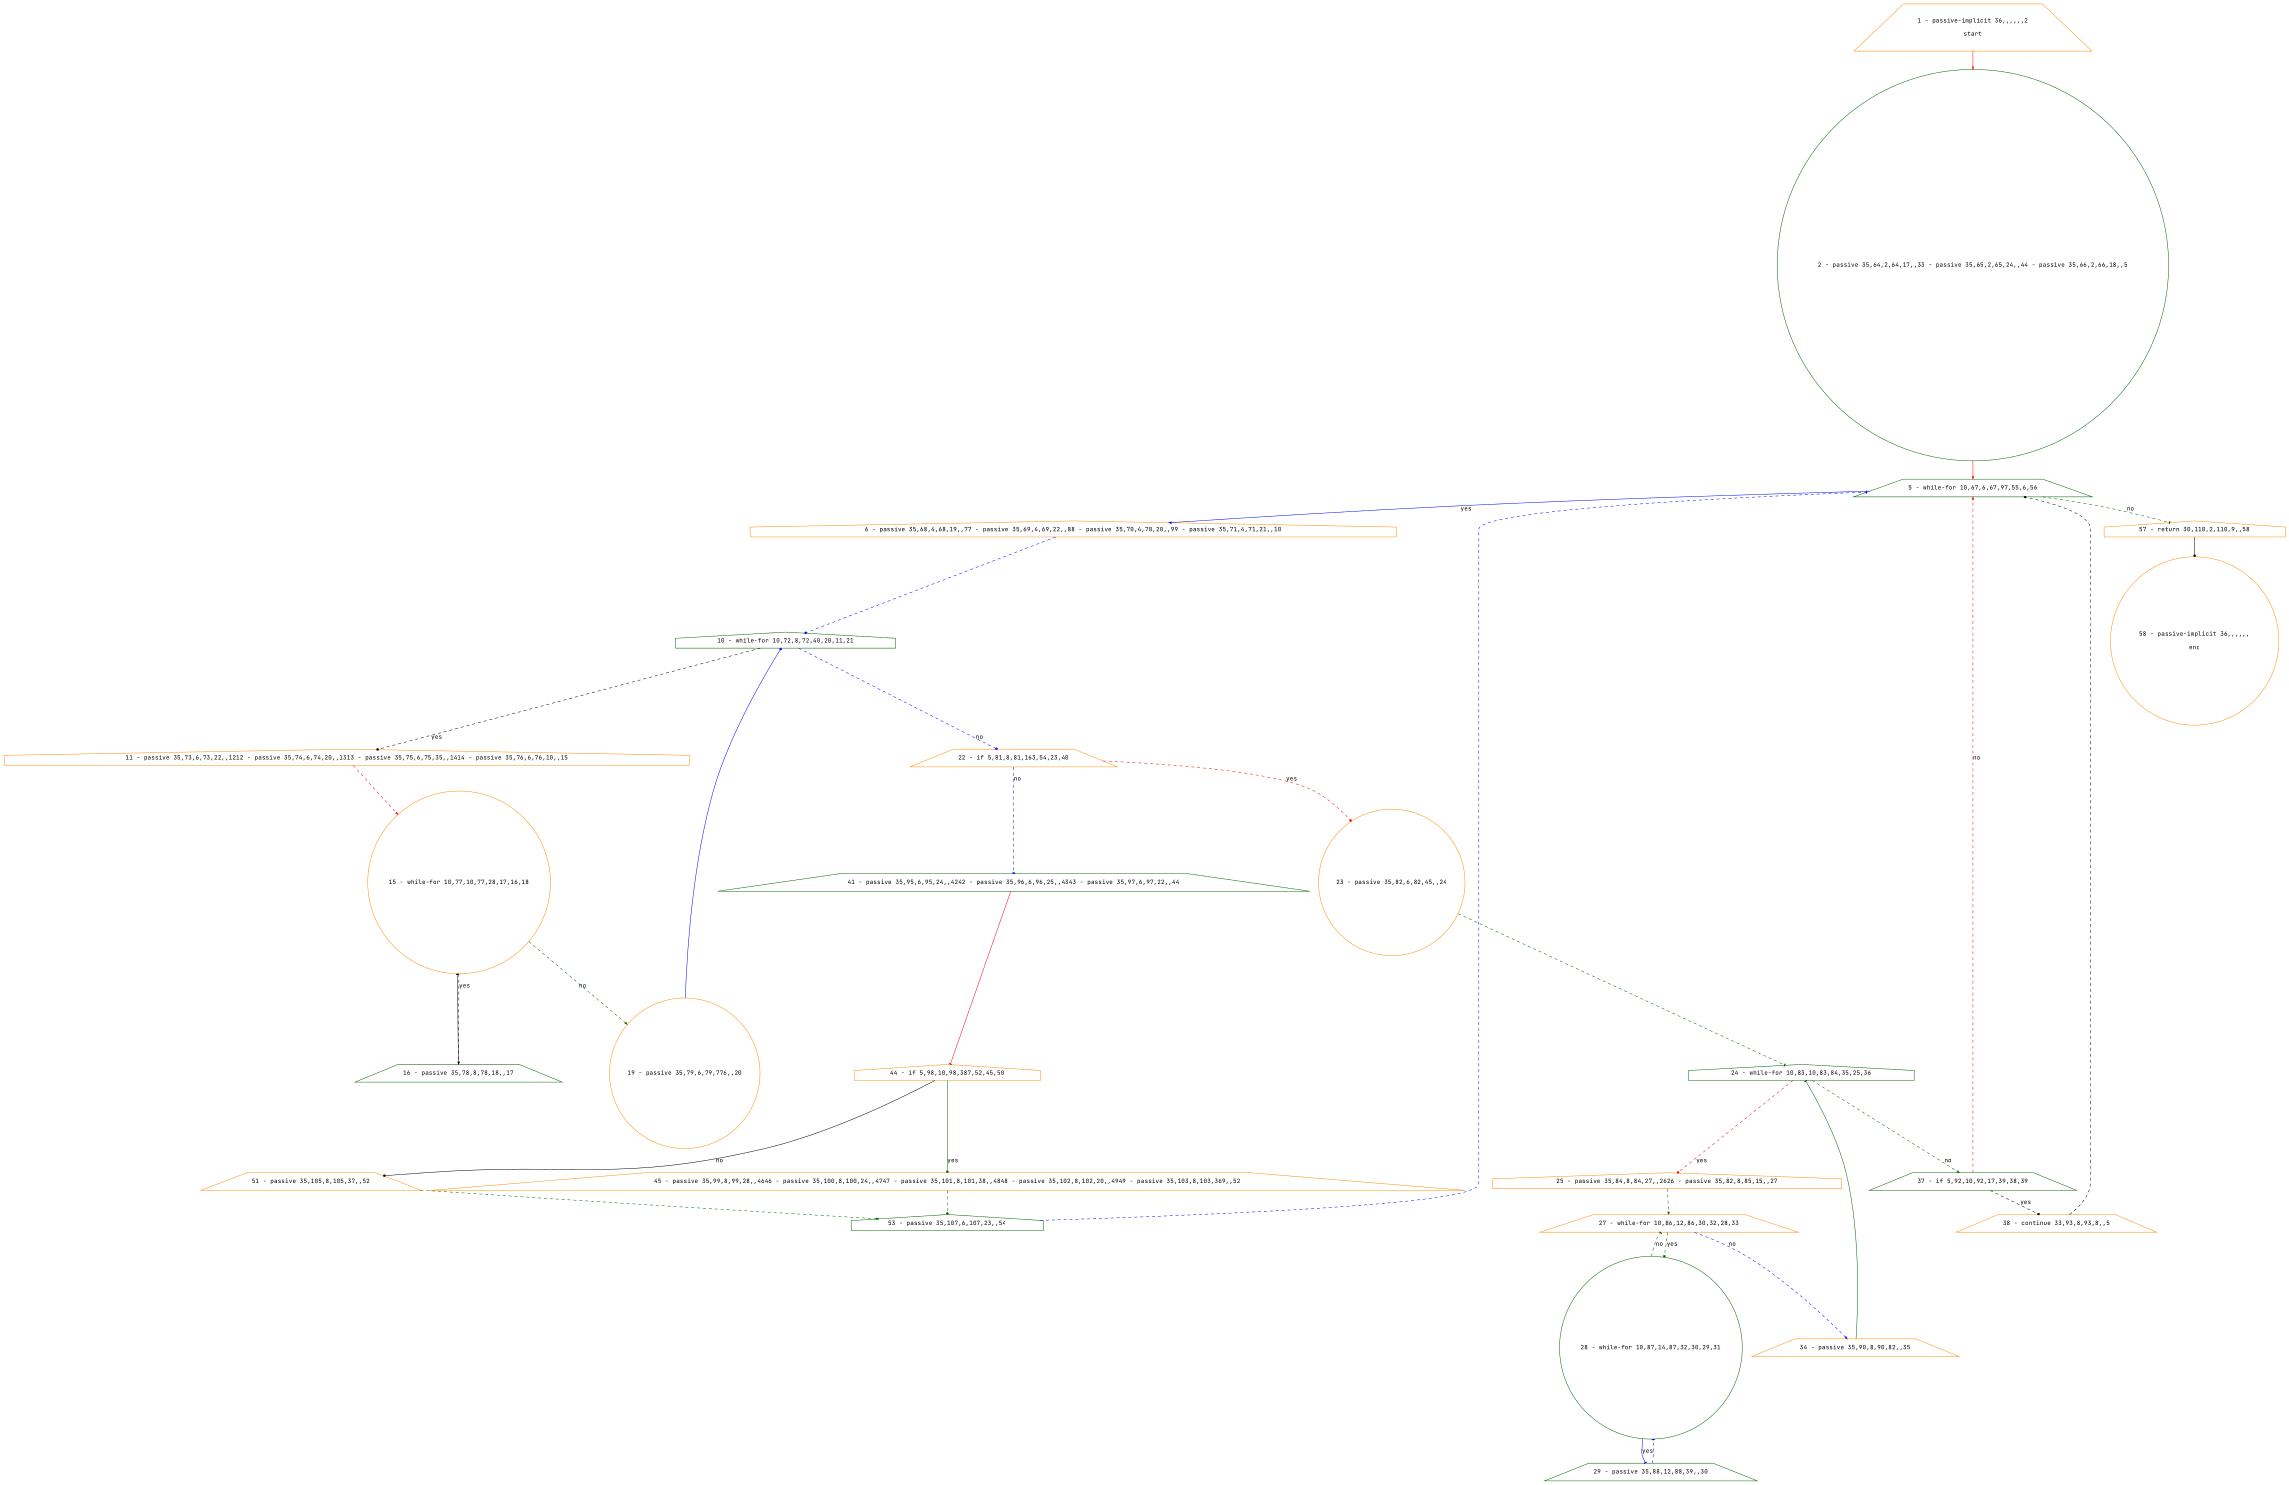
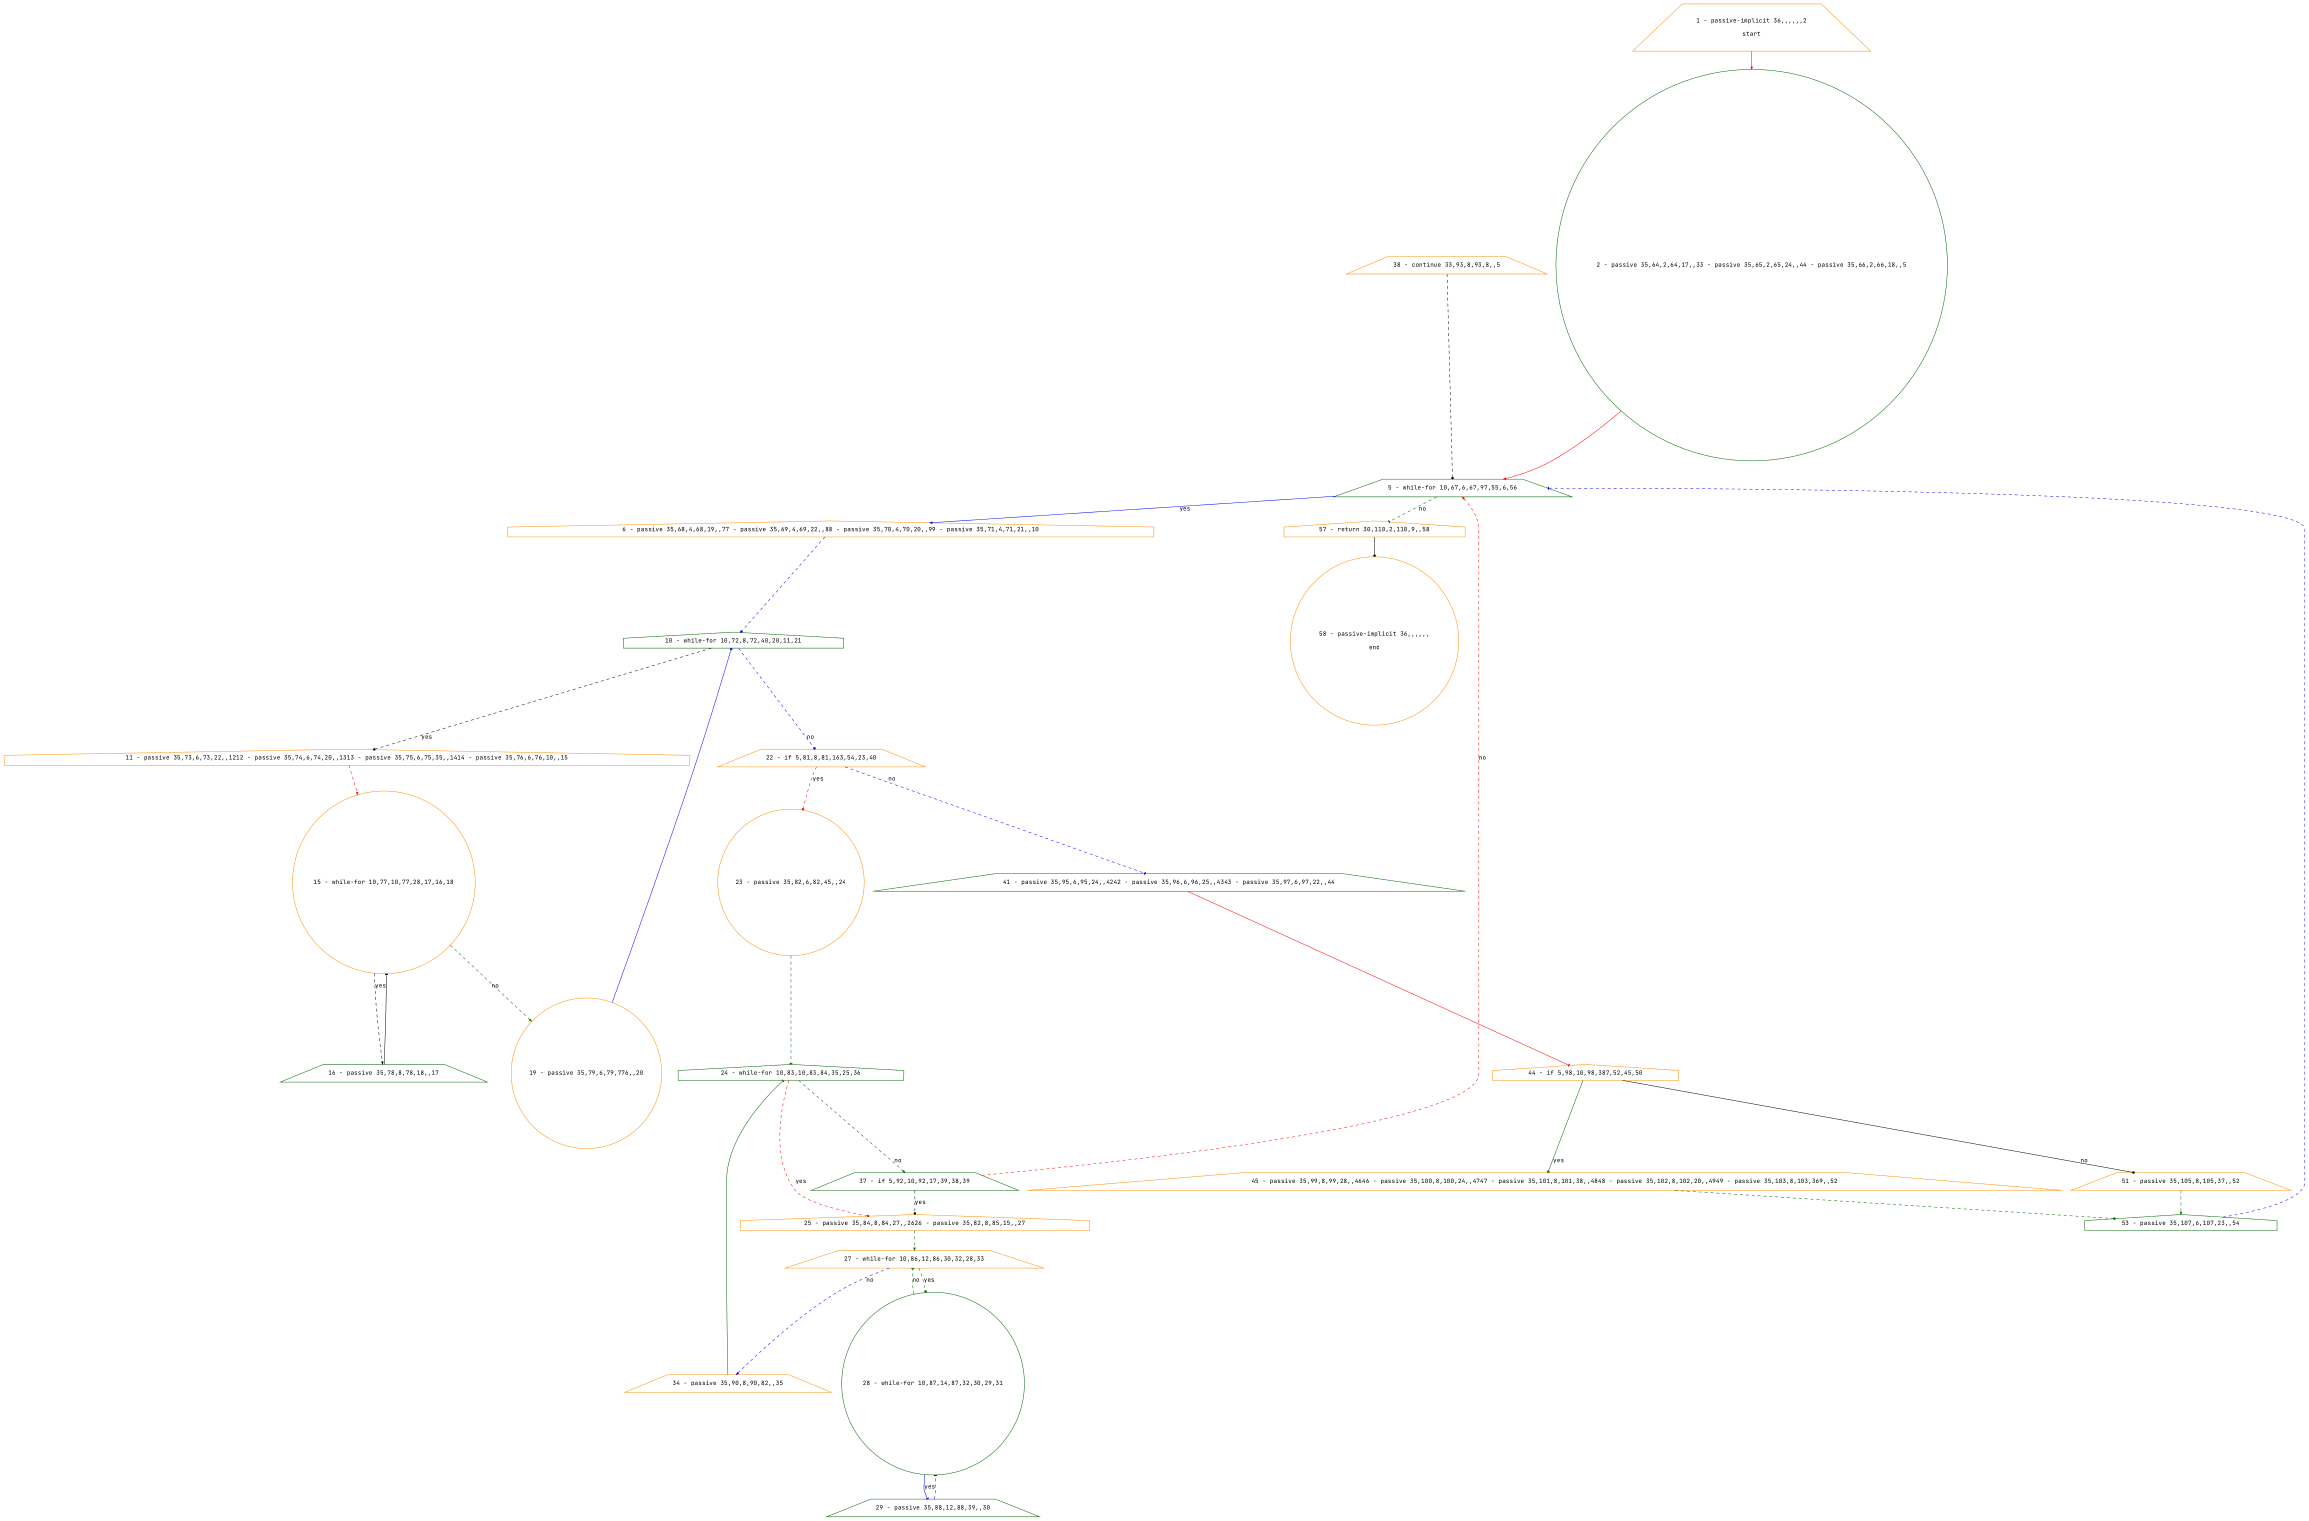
edge "37 - if 5,92,10,92,17,39,38,39" -> "38 - continue 33,93,8,93,8,,5": now "37 - if 5,92,10,92,17,39,38,39" -> "25 - passive 35,84,8,84,27,,2626 - passive 35,82,8,85,15,,27"
